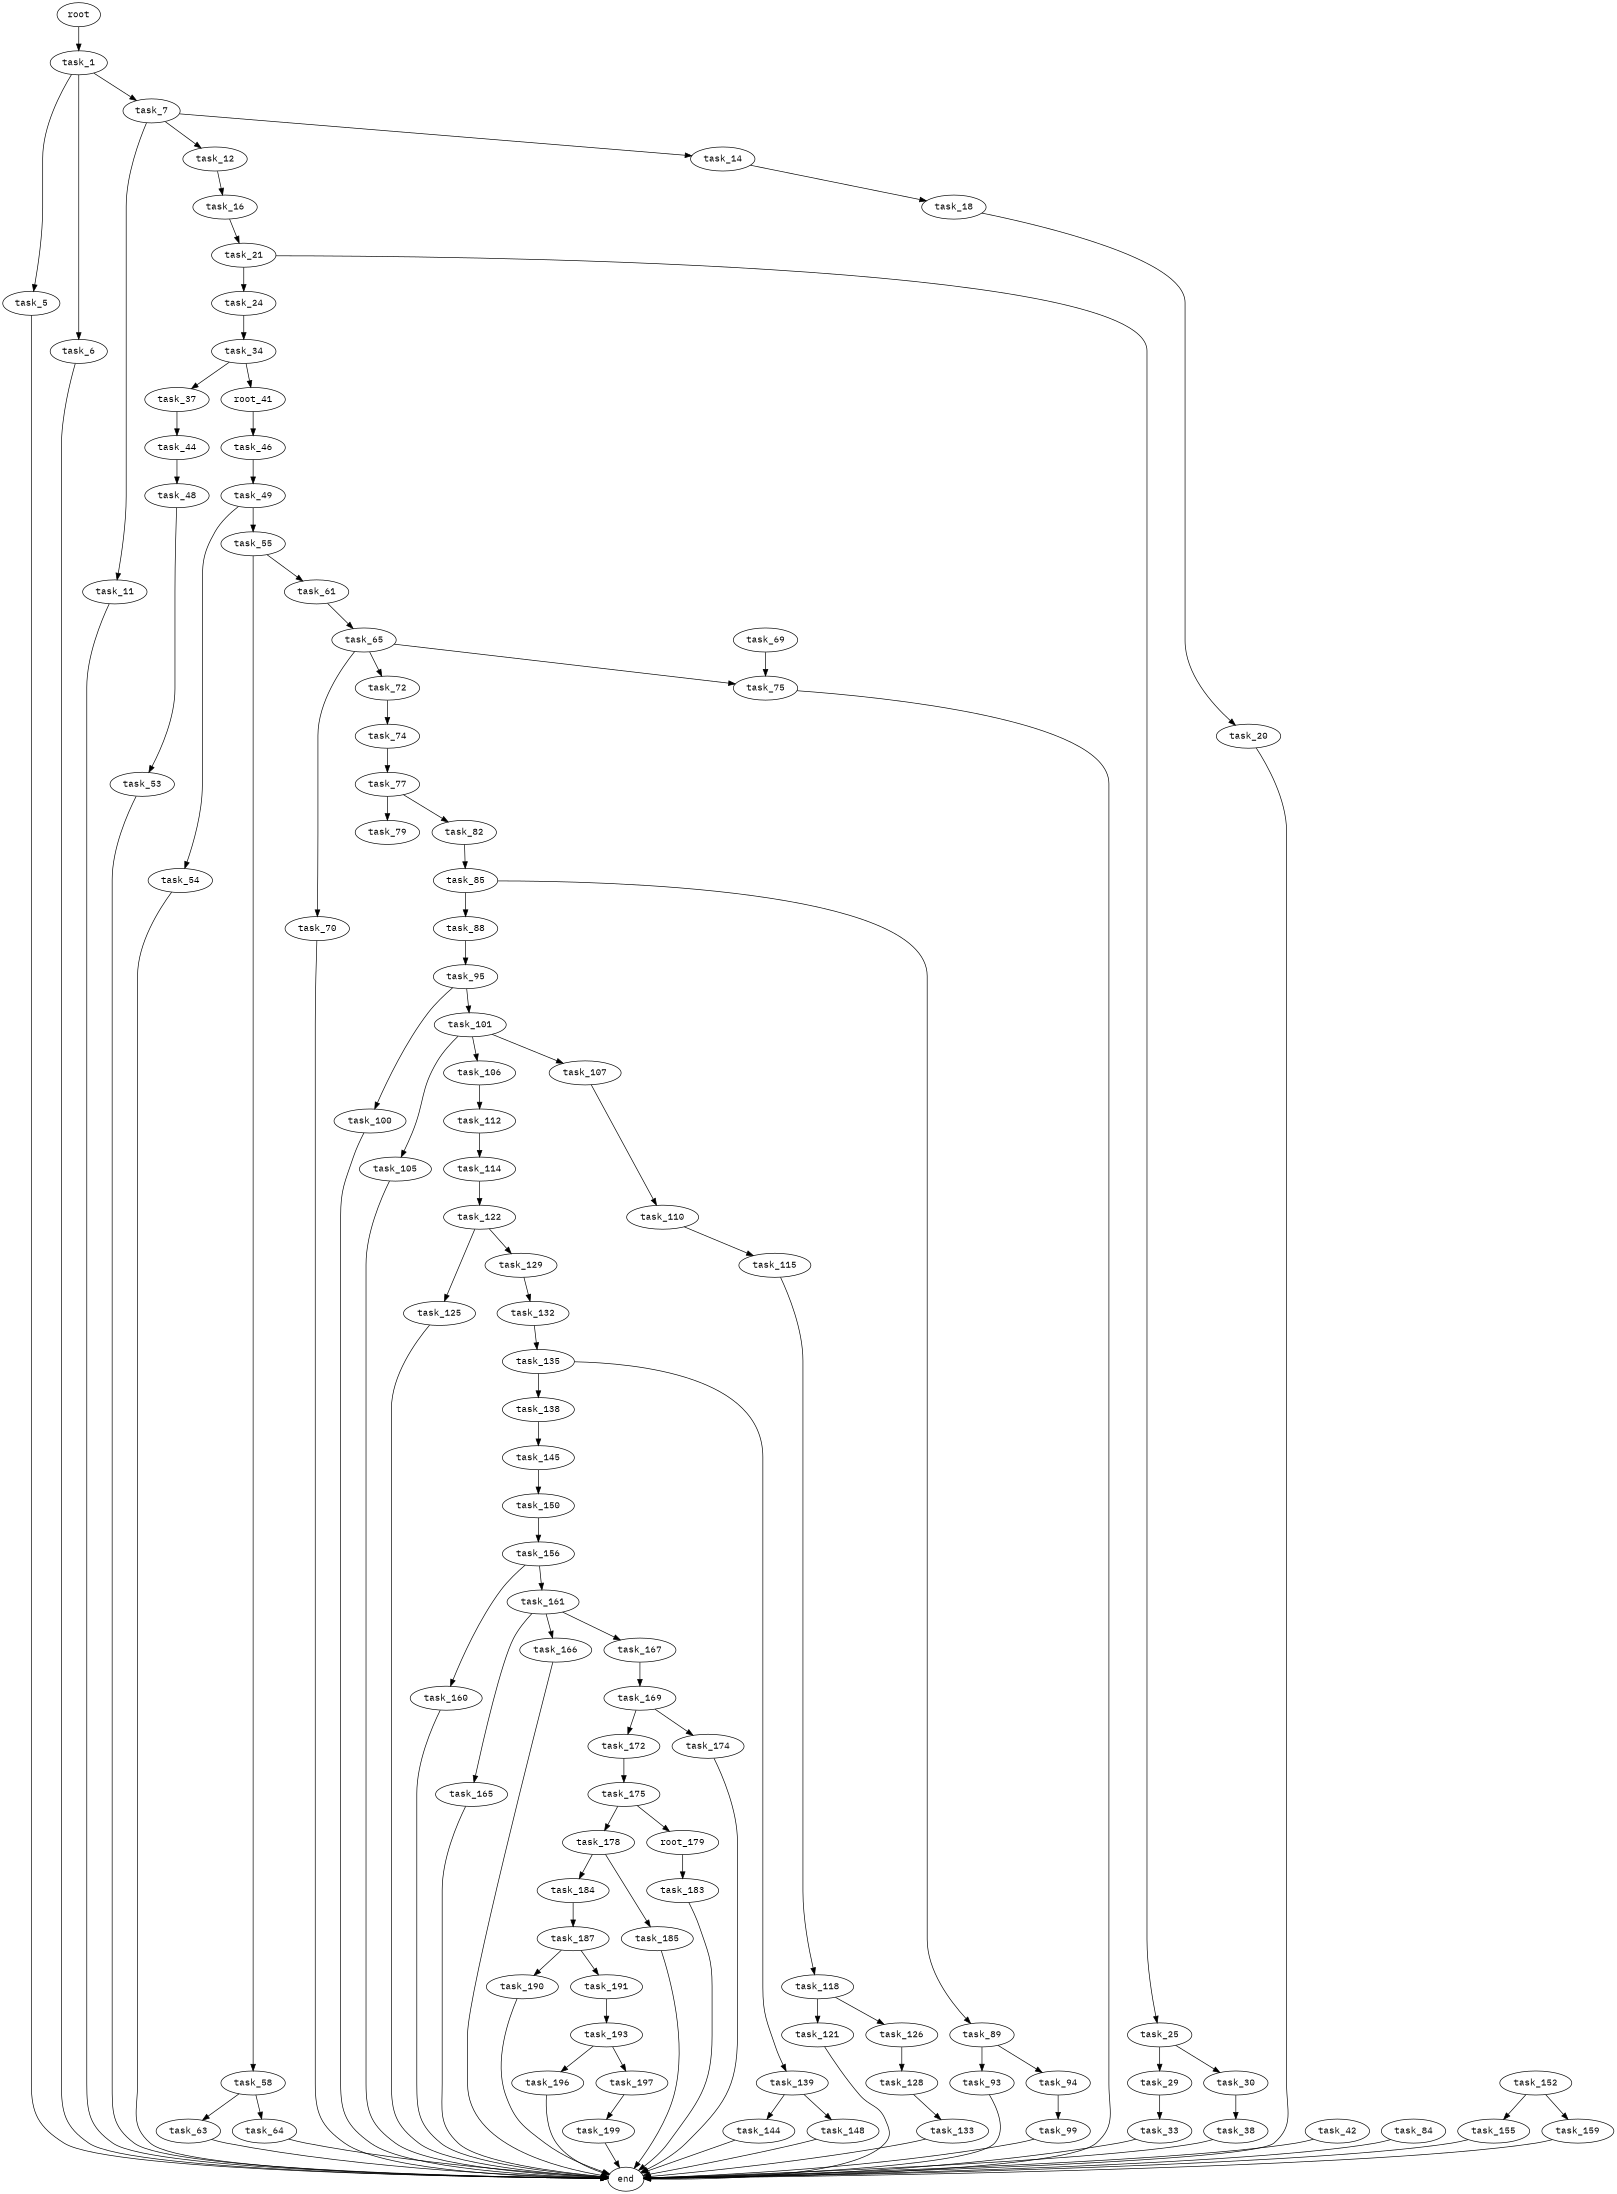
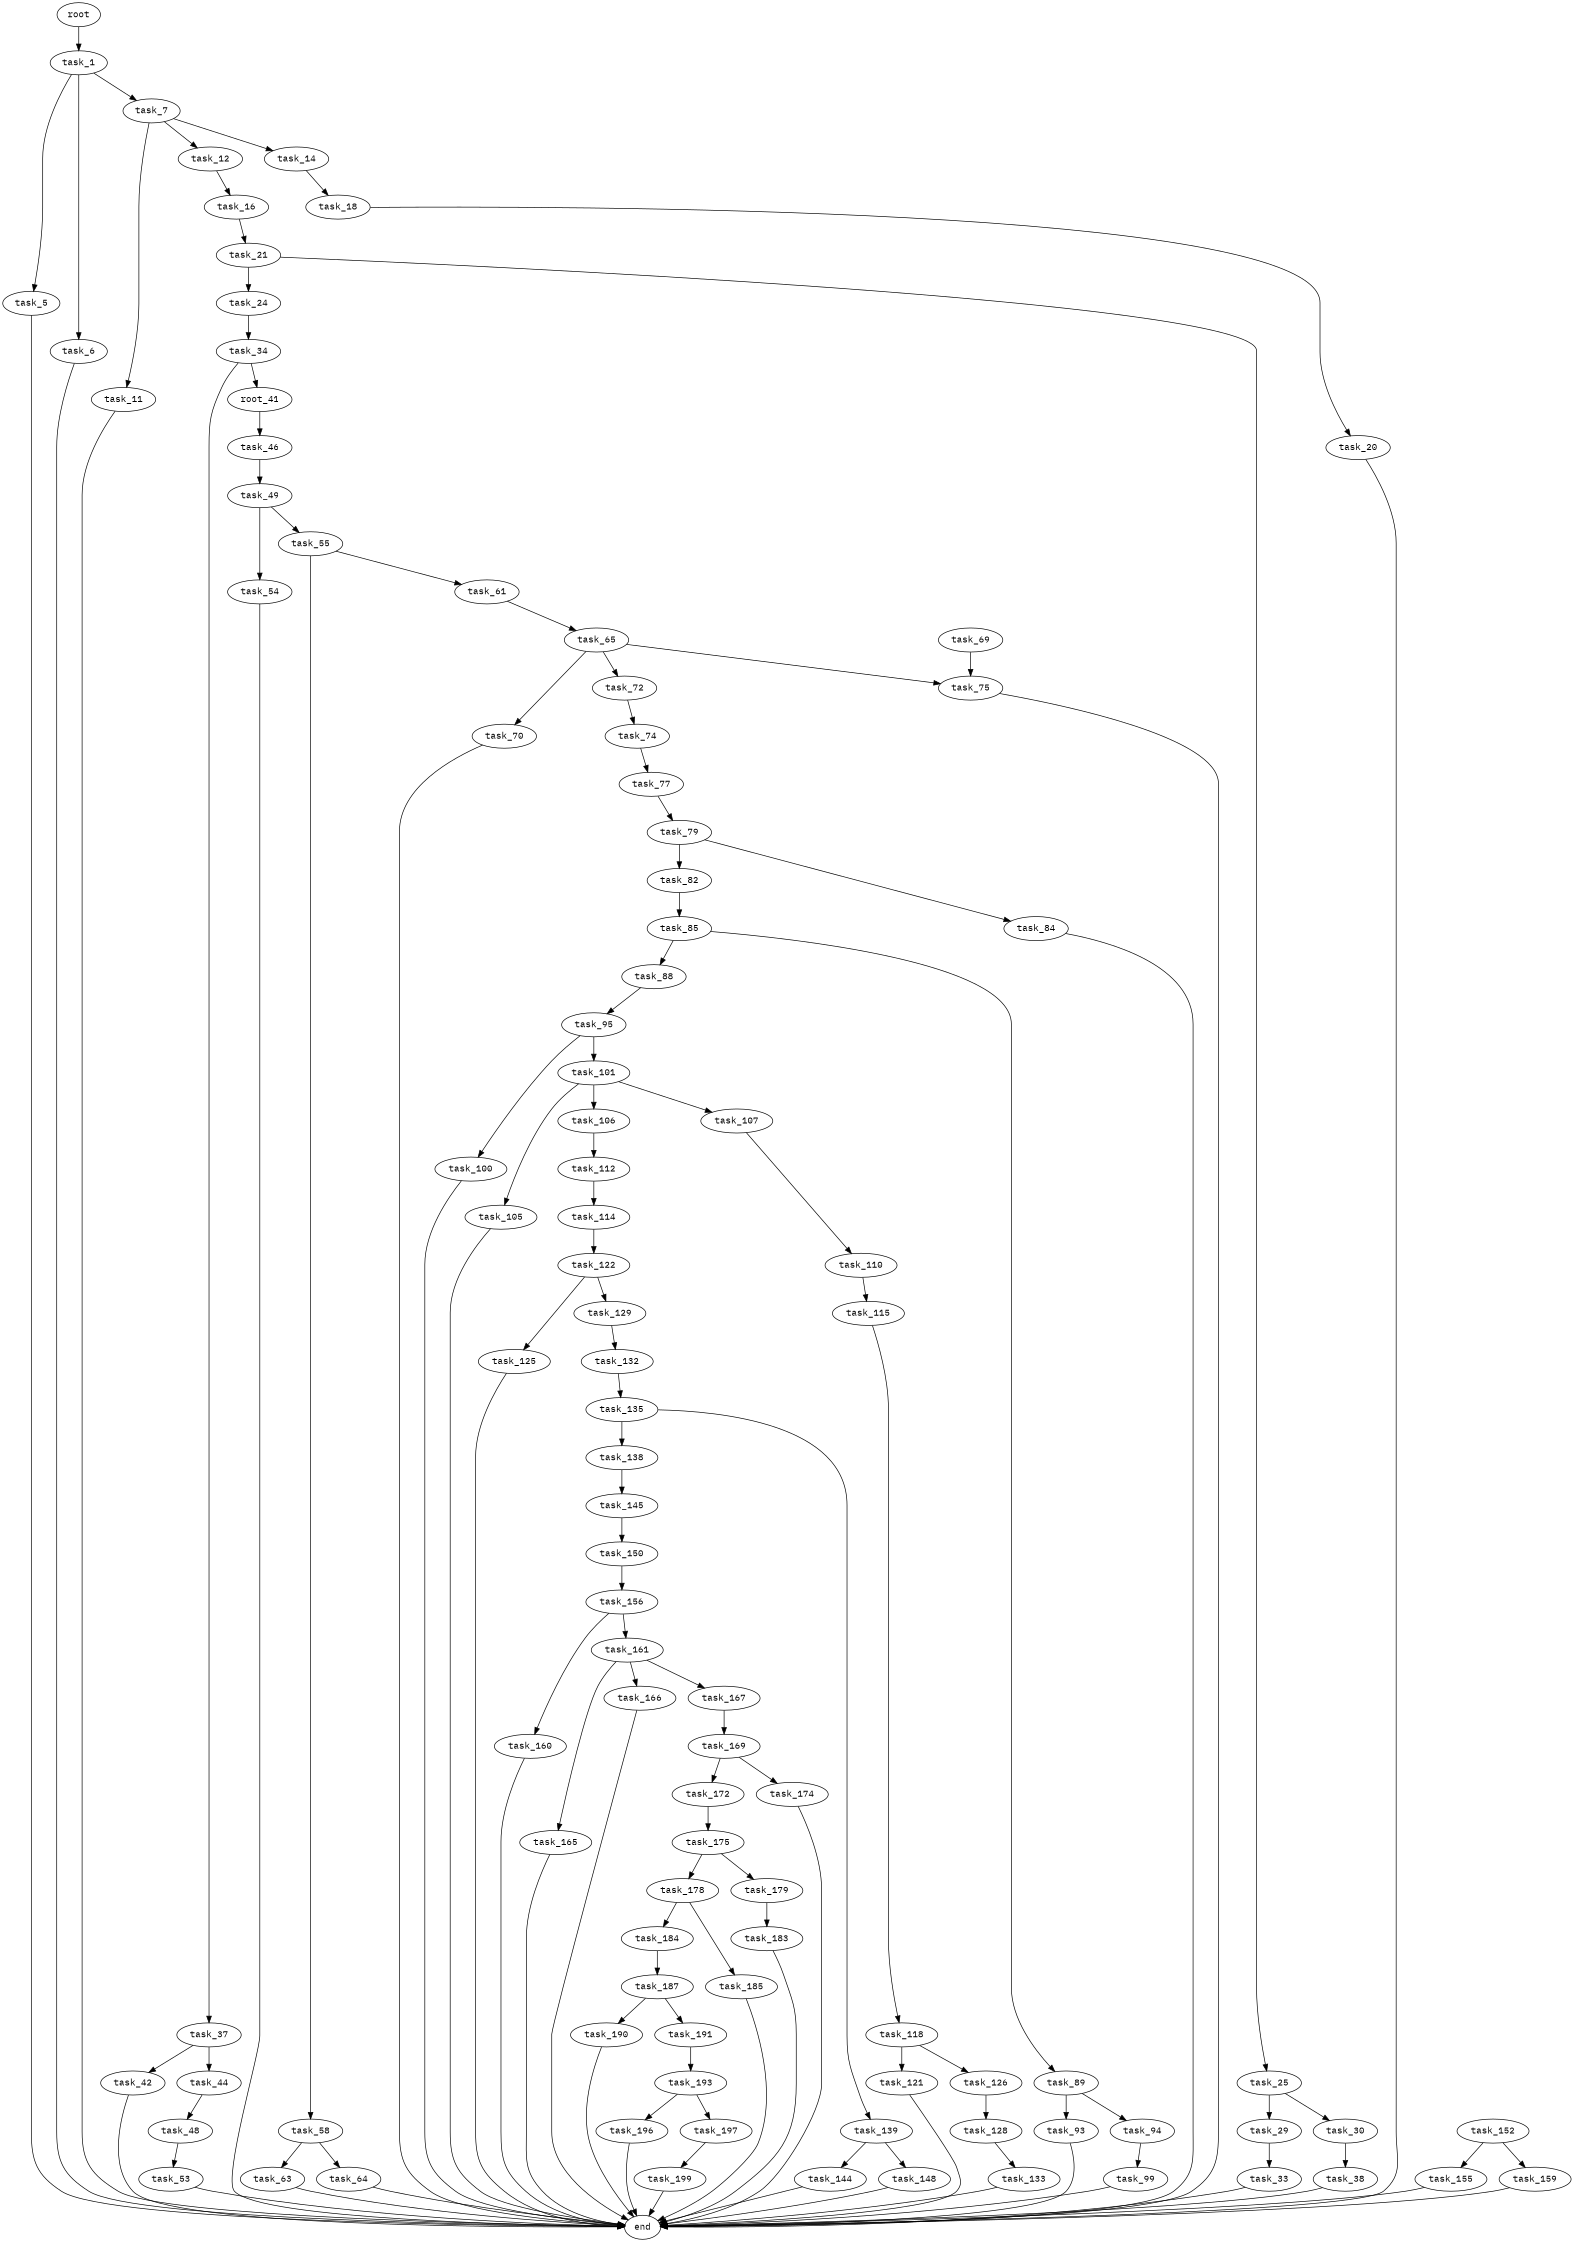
edge "task_77" -> "task_82": now "task_79" -> "task_82"
edge "task_79" -> "task_84": added
node "root_179": label "root_179" -> "task_179"
edge "task_37" -> "task_42": added
